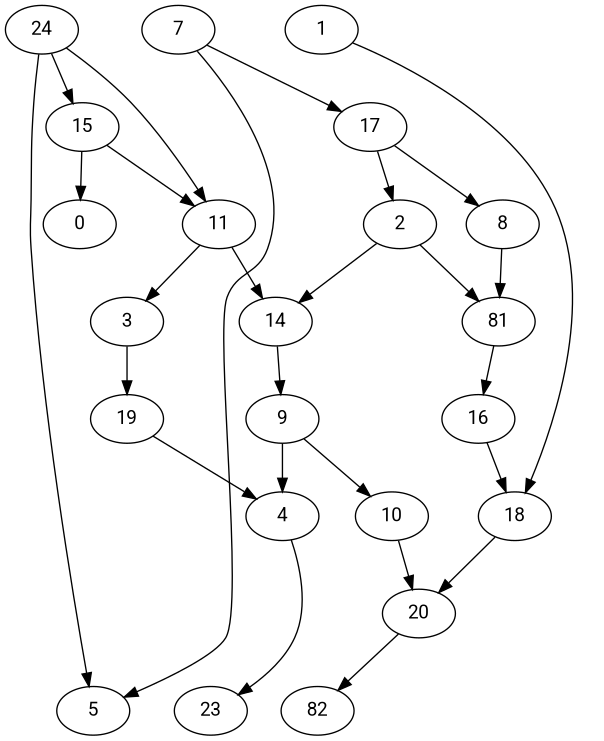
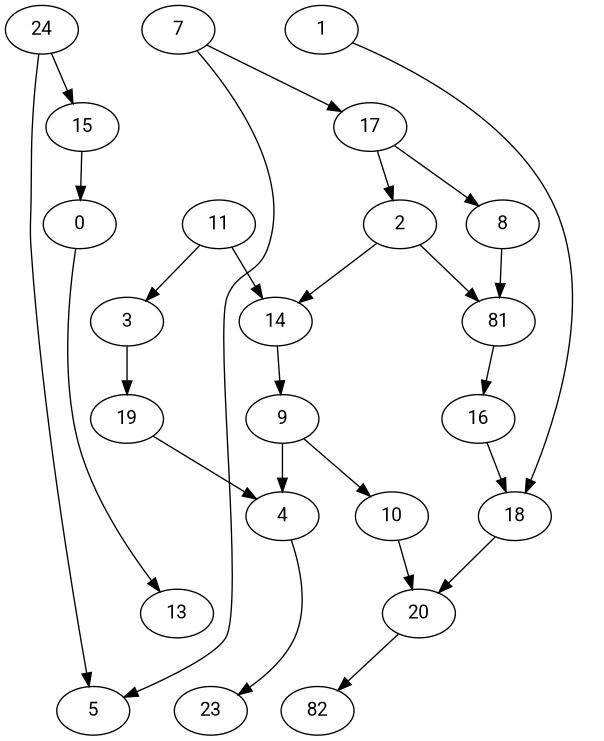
edge "24" -> "11": removed
edge "15" -> "11": removed
node "13": added
